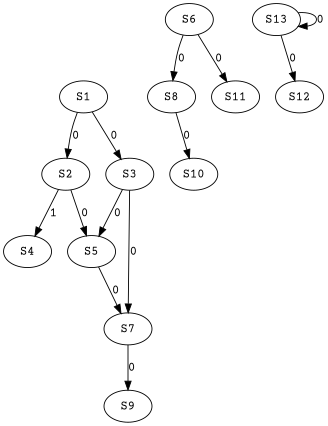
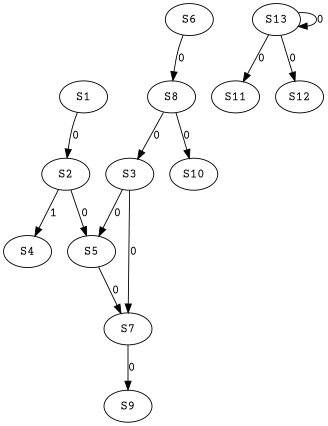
edge "S6" -> "S11": now "S13" -> "S11"
edge "S1" -> "S3": now "S8" -> "S3"
